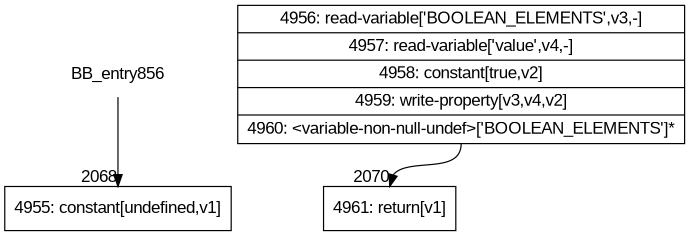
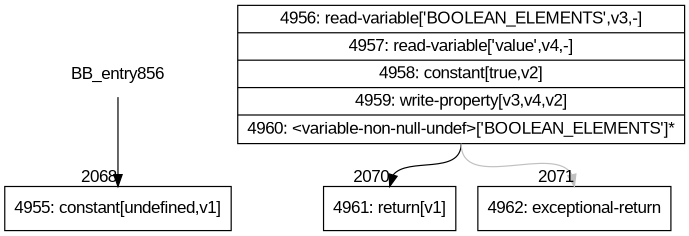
node "4962: exceptional-return": added
